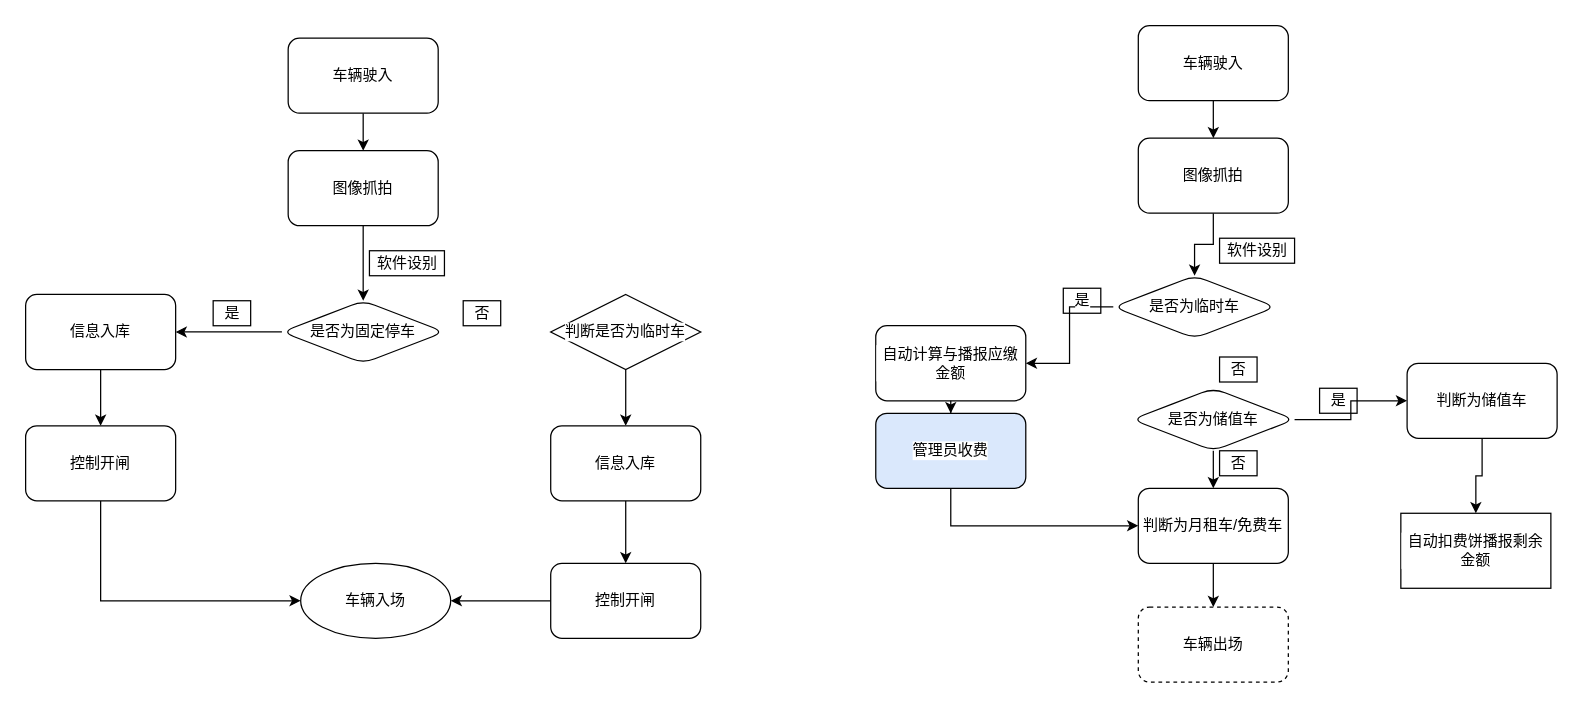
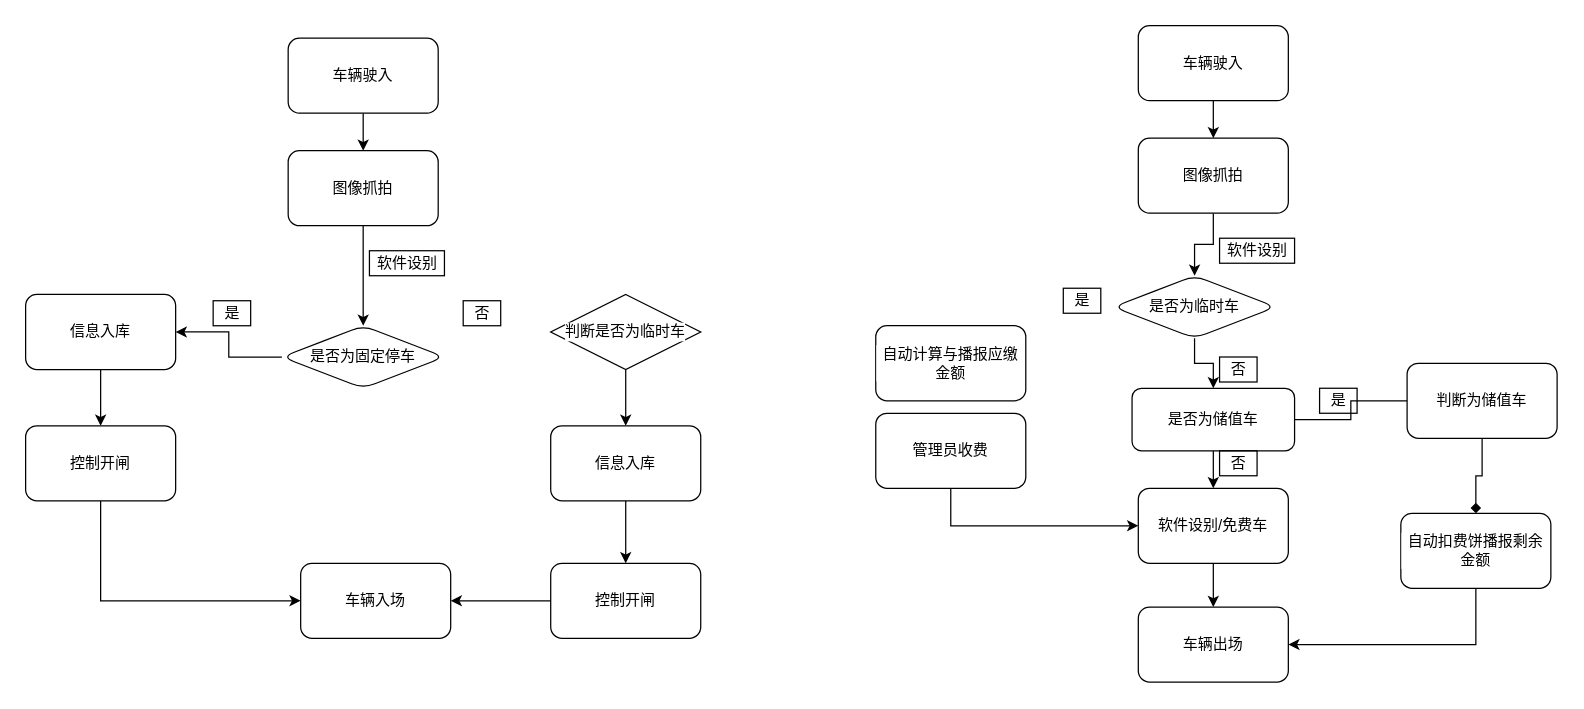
node "是否为固定停车": moved (363, 332) -> (363, 357)
edge "是否为临时车" -> "自动计算与播报应缴金额": removed
edge "是否为临时车" -> "是否为储值车": added
edge "是否为储值车" -> "判断为储值车": arrowhead classic -> none
edge "自动计算与播报应缴金额" -> "管理员收费": removed
node "是否为储值车": shape diamond -> rounded rectangle
node "管理员收费": fillcolor #dae8fc -> #ffffff
edge "判断为储值车" -> "自动扣费饼播报剩余金额": arrowhead classic -> diamond
node "判断为月租车/免费车": label "判断为月租车/免费车" -> "软件设别/免费车"
node "自动扣费饼播报剩余金额": shape rectangle -> rounded rectangle
node "车辆入场": shape ellipse -> rounded rectangle
node "车辆出场": style dashed -> solid
edge "自动扣费饼播报剩余金额" -> "车辆出场": added
